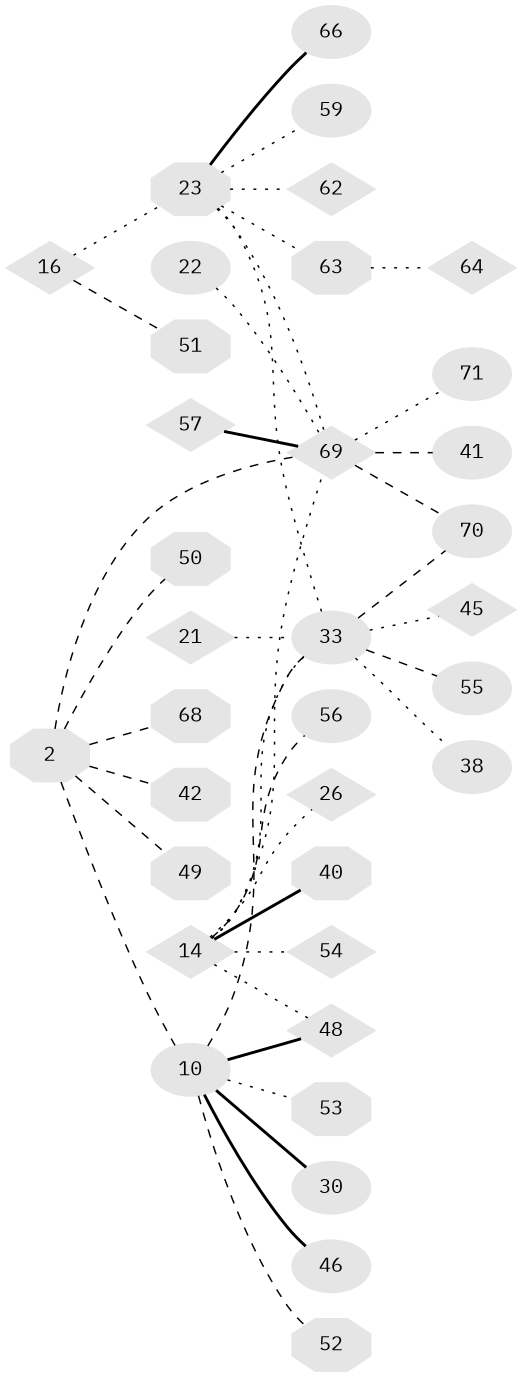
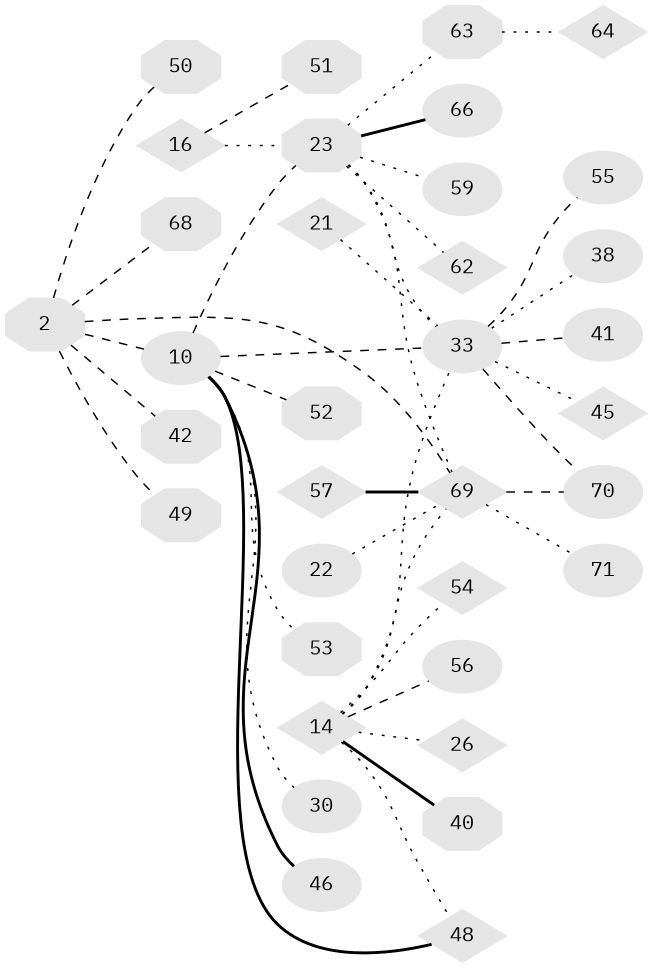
edge "23" -- "10": added
edge "69" -- "41": now "33" -- "41"
edge "10" -- "30": style bold -> dotted
